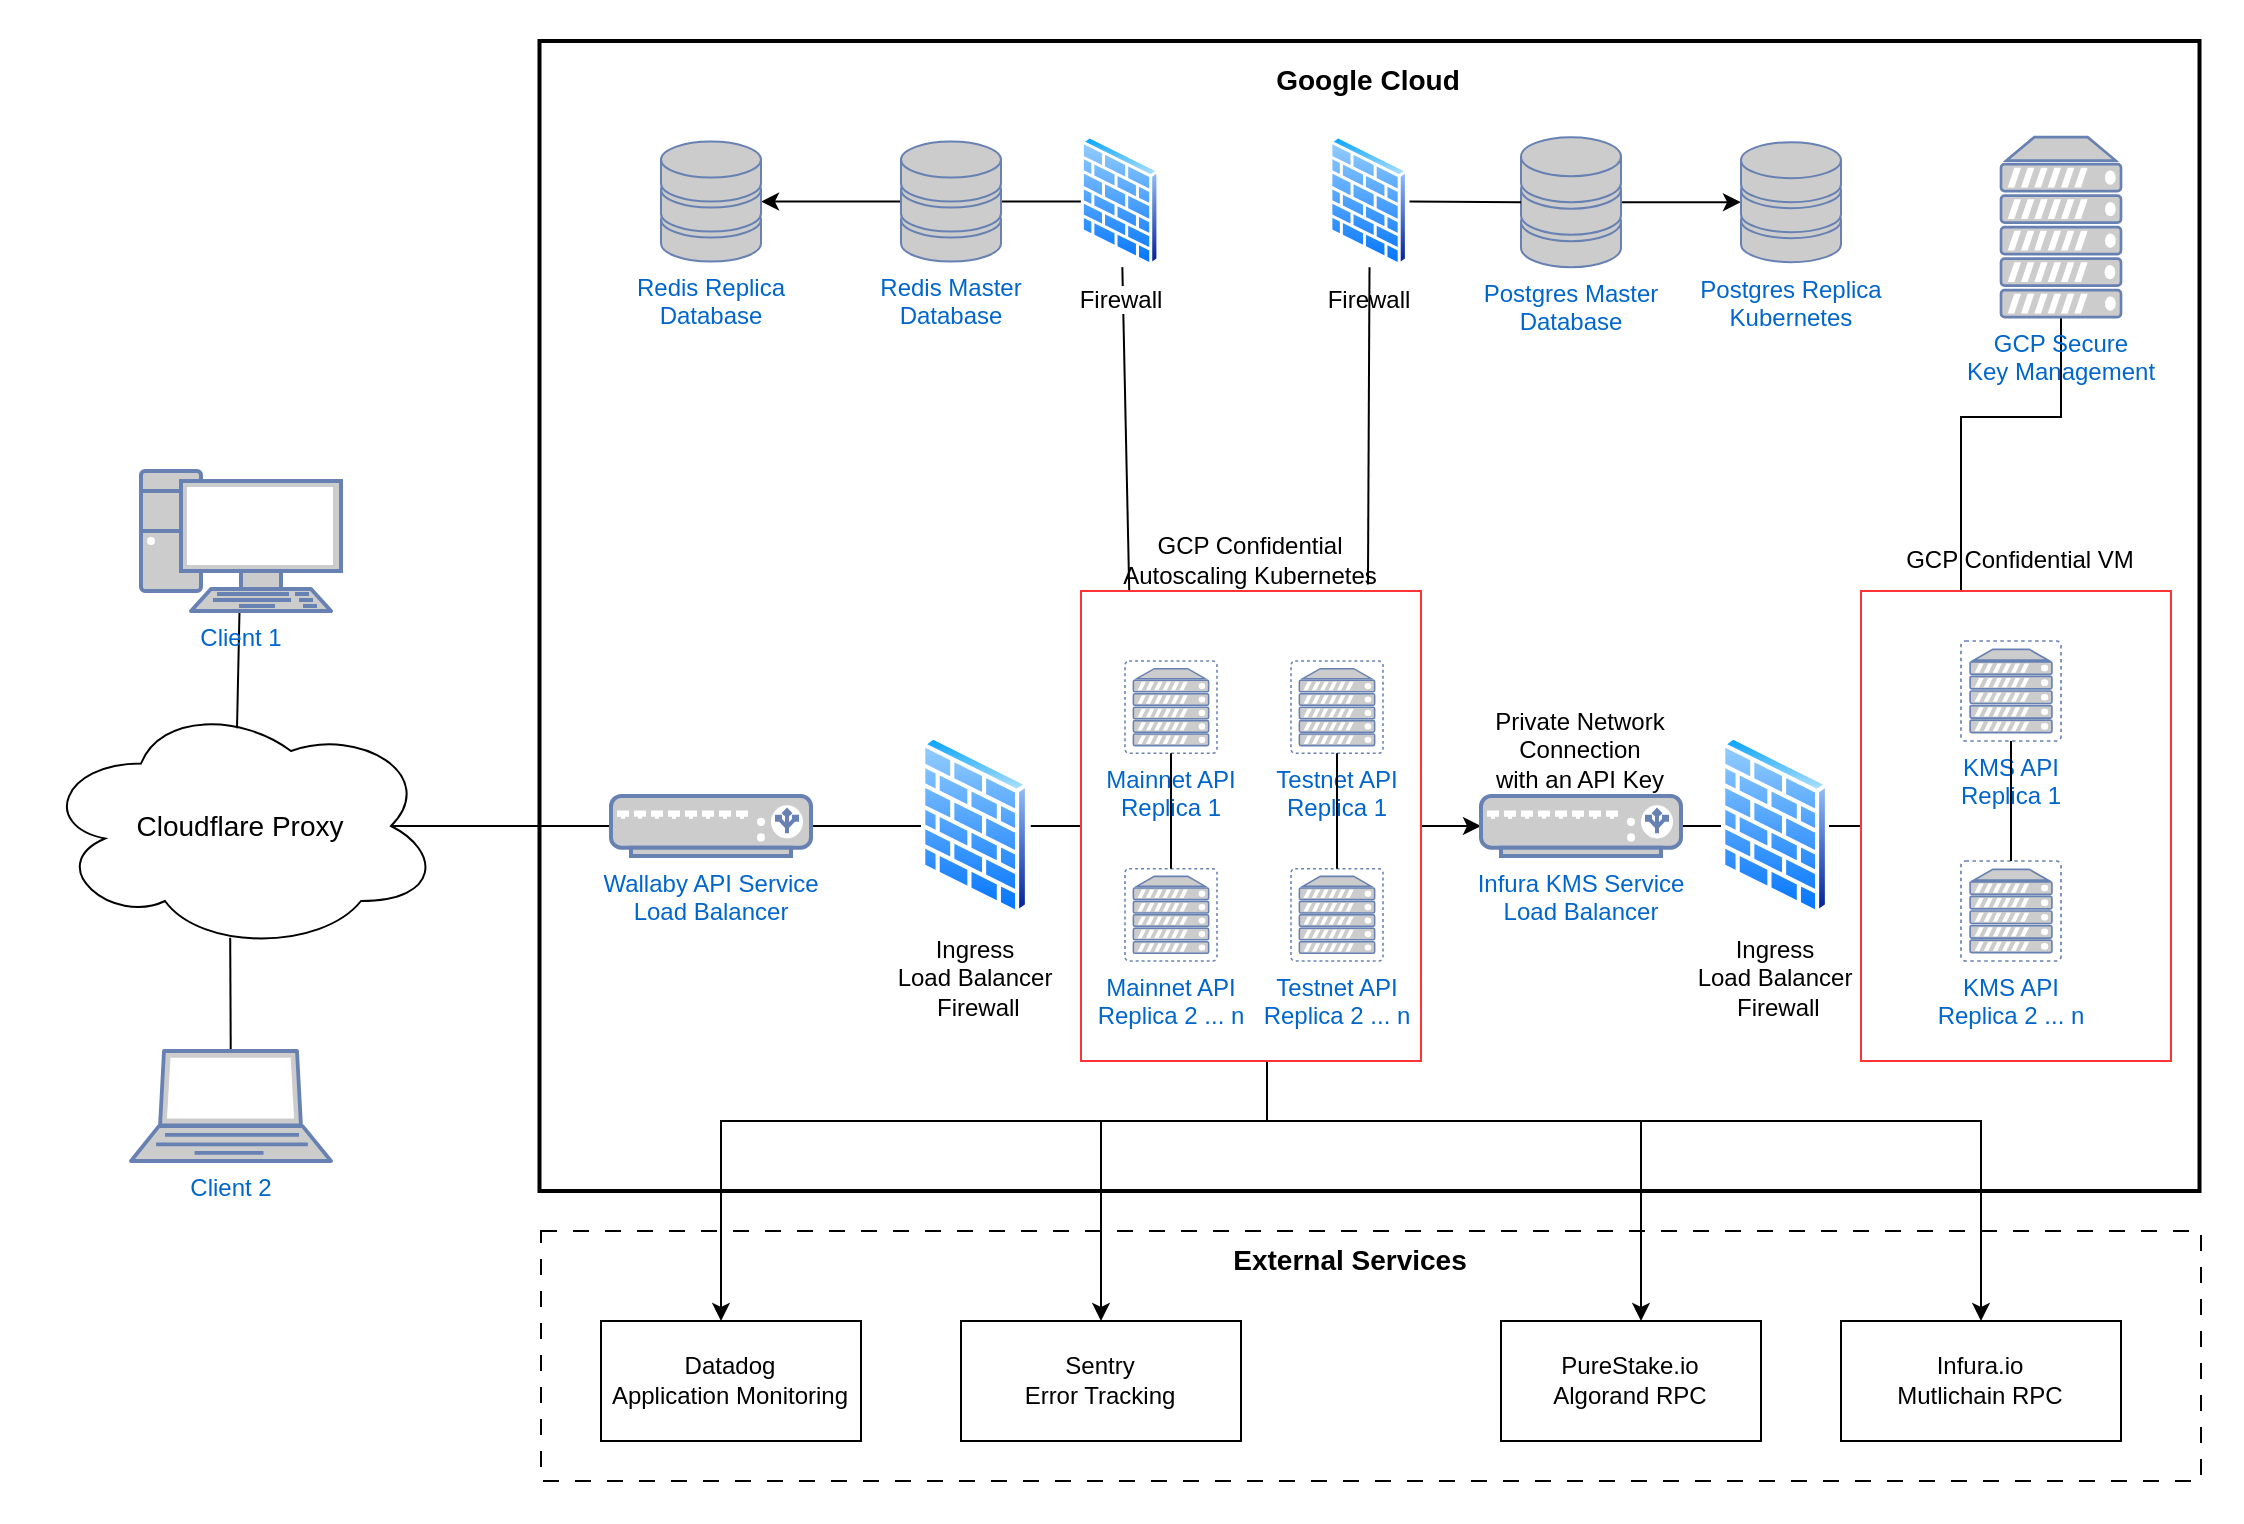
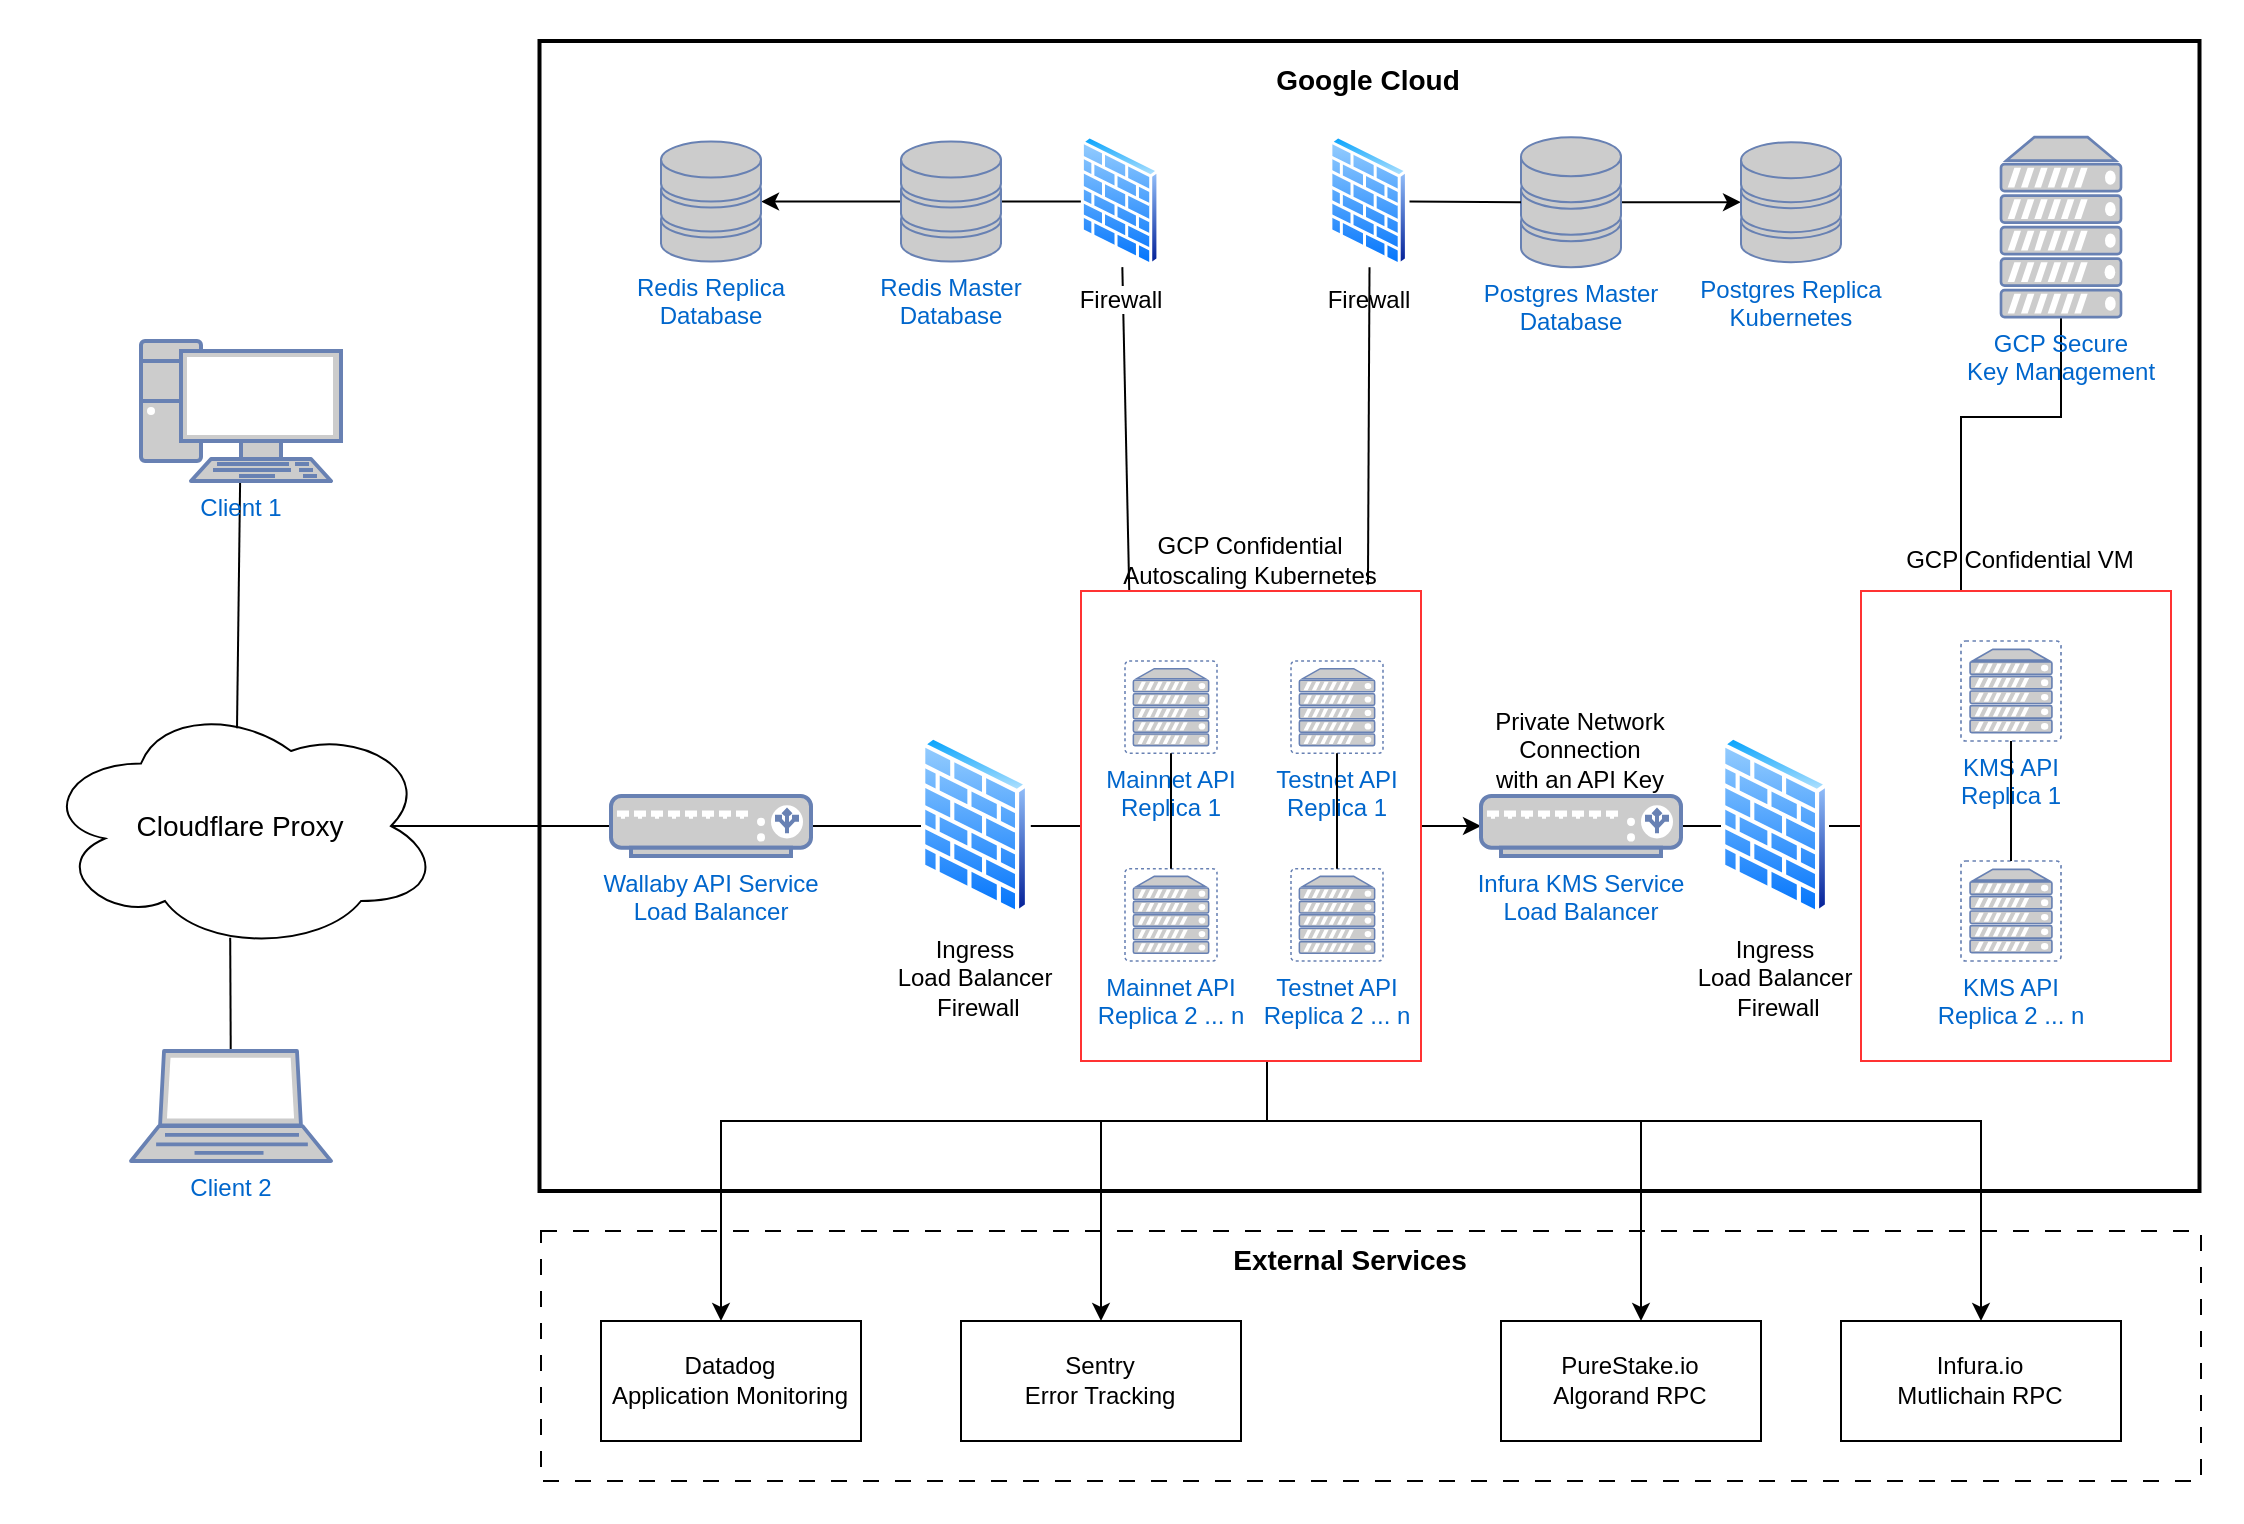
node "Client 1": moved (241, 541) -> (241, 411)
